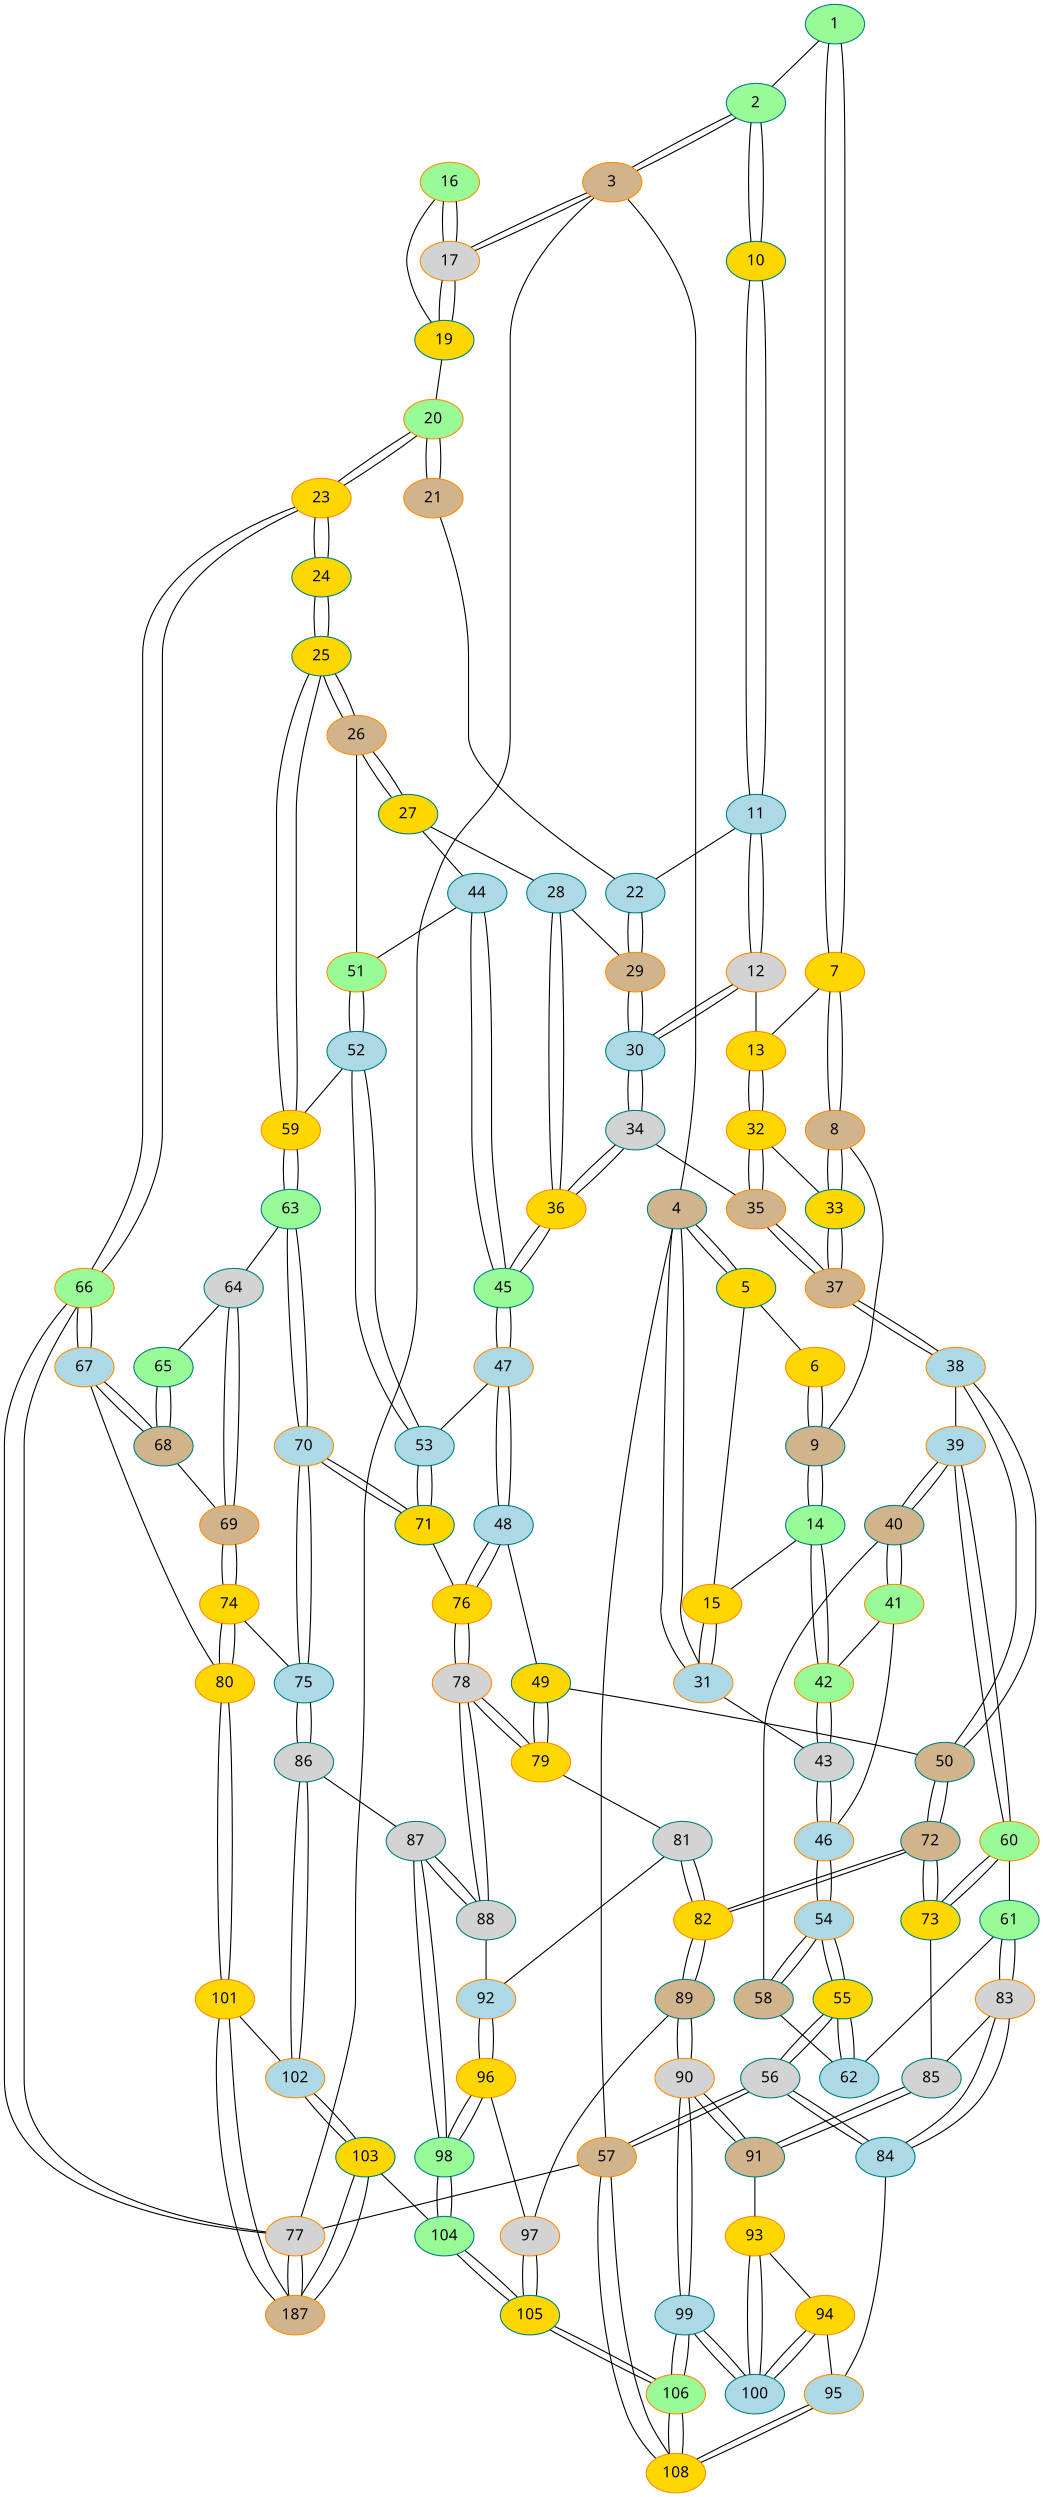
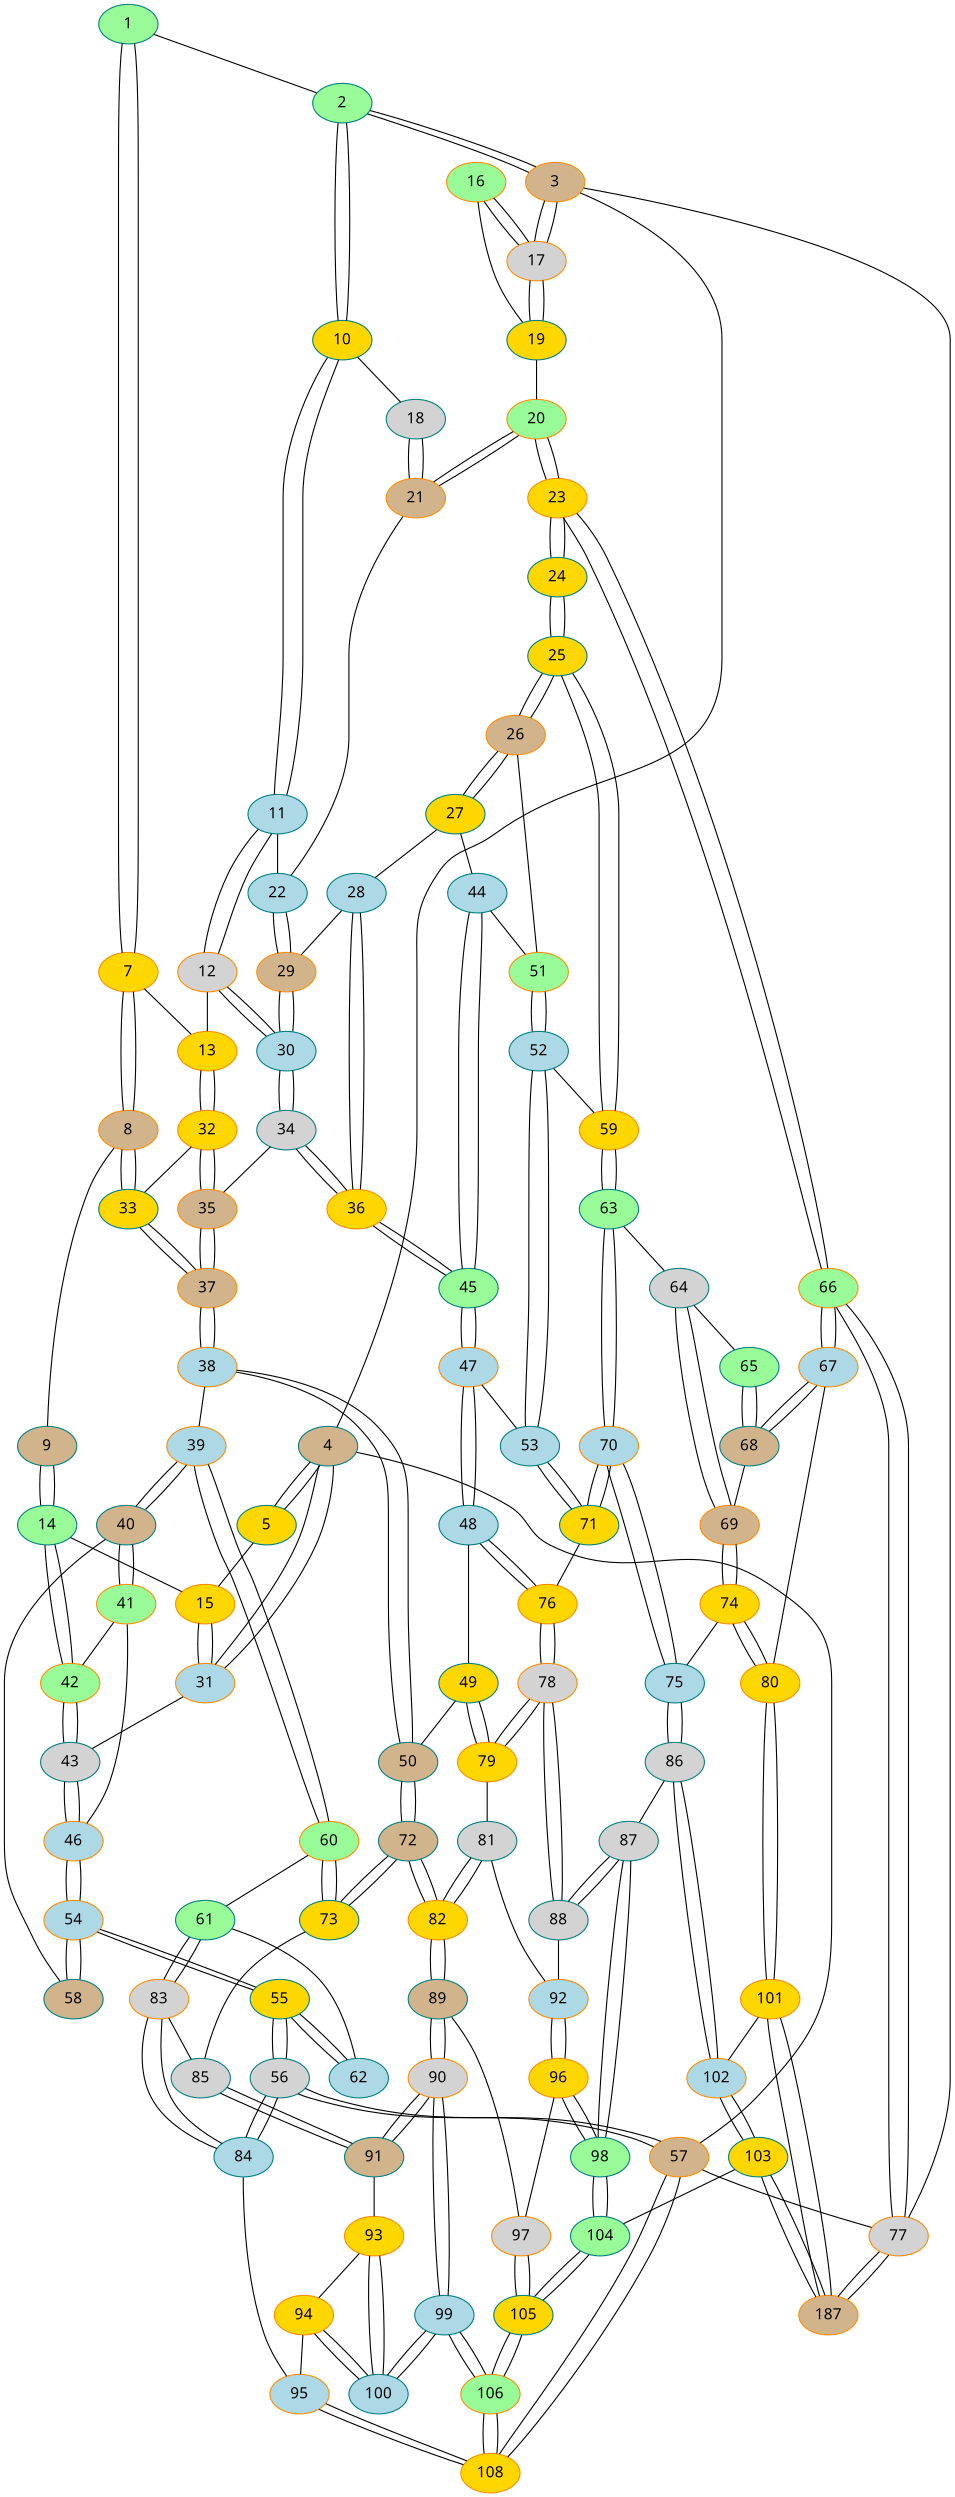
node "18": added
node "6": removed
edge "58" -- "62": removed
